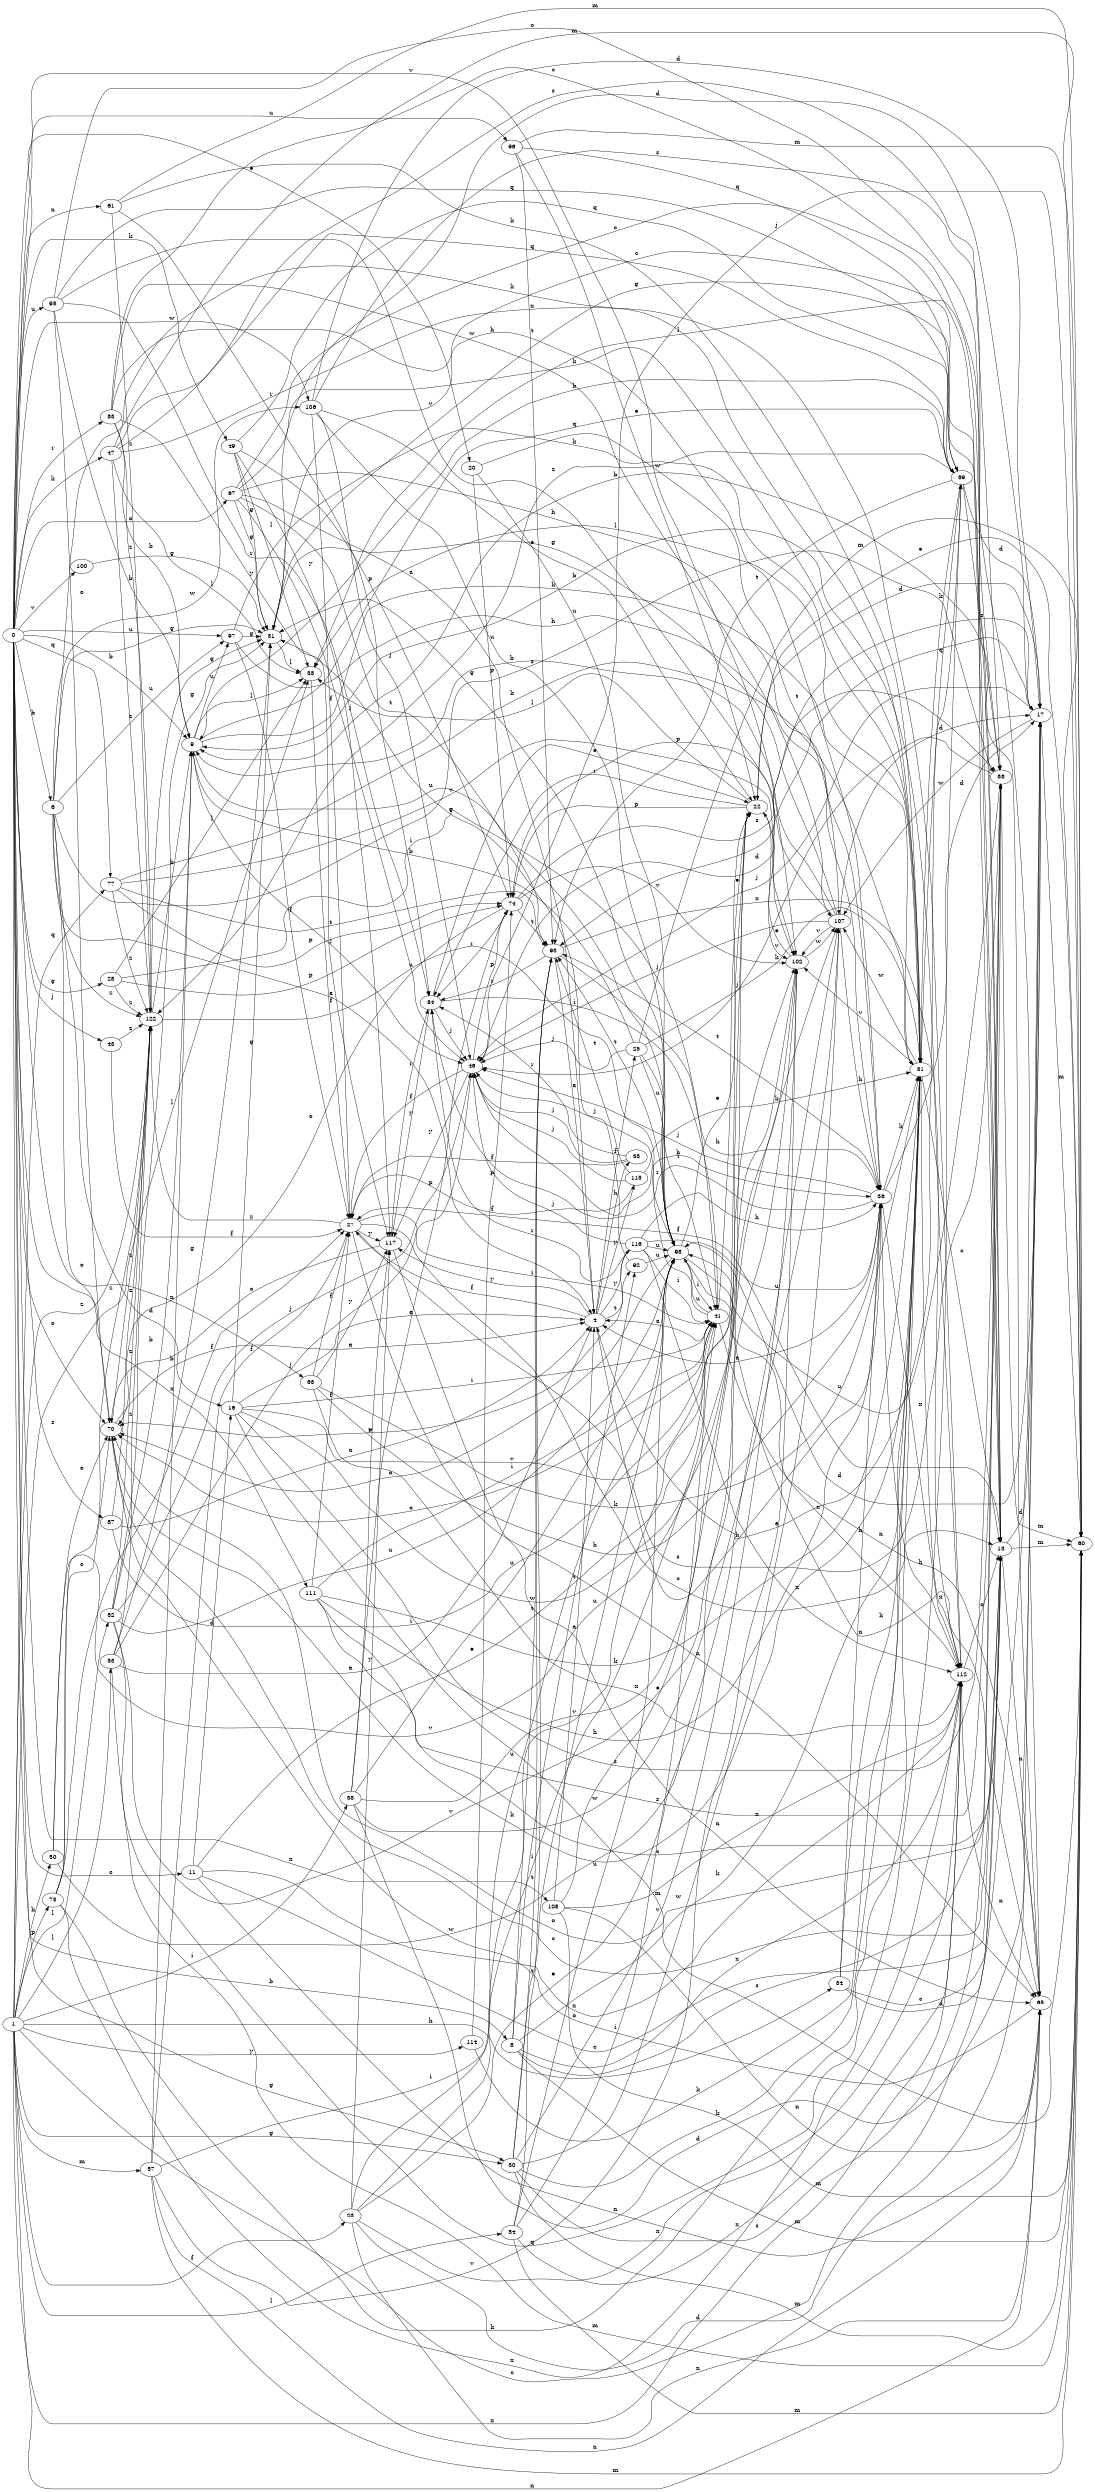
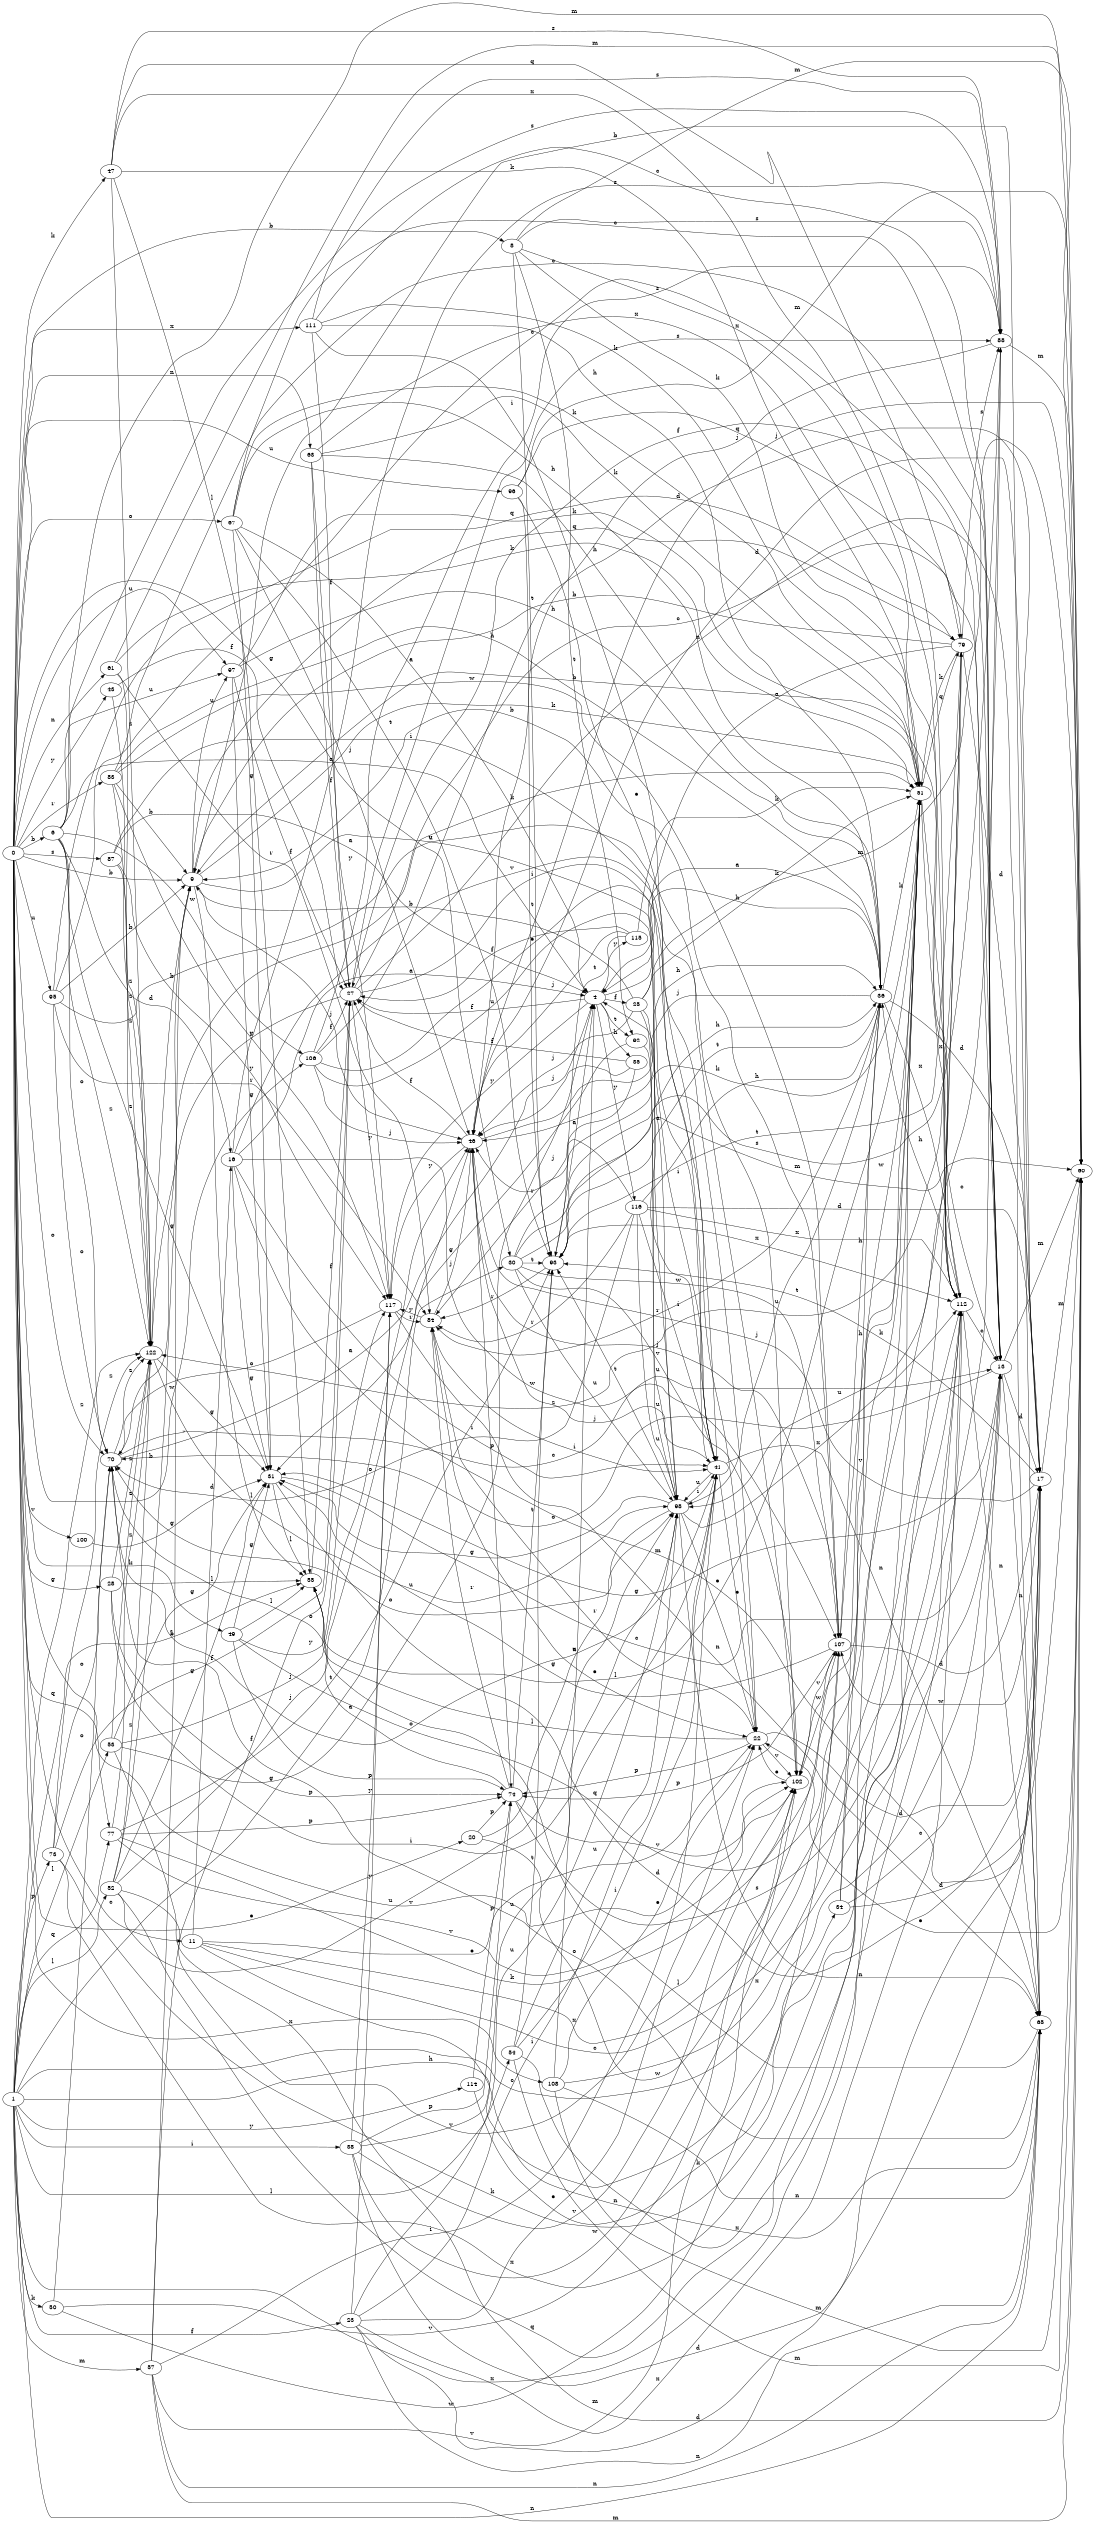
node "69": label "69" -> "79"
edge "0" -> "43": label "j" -> "y"
edge "87" -> "117": added, label "y"
